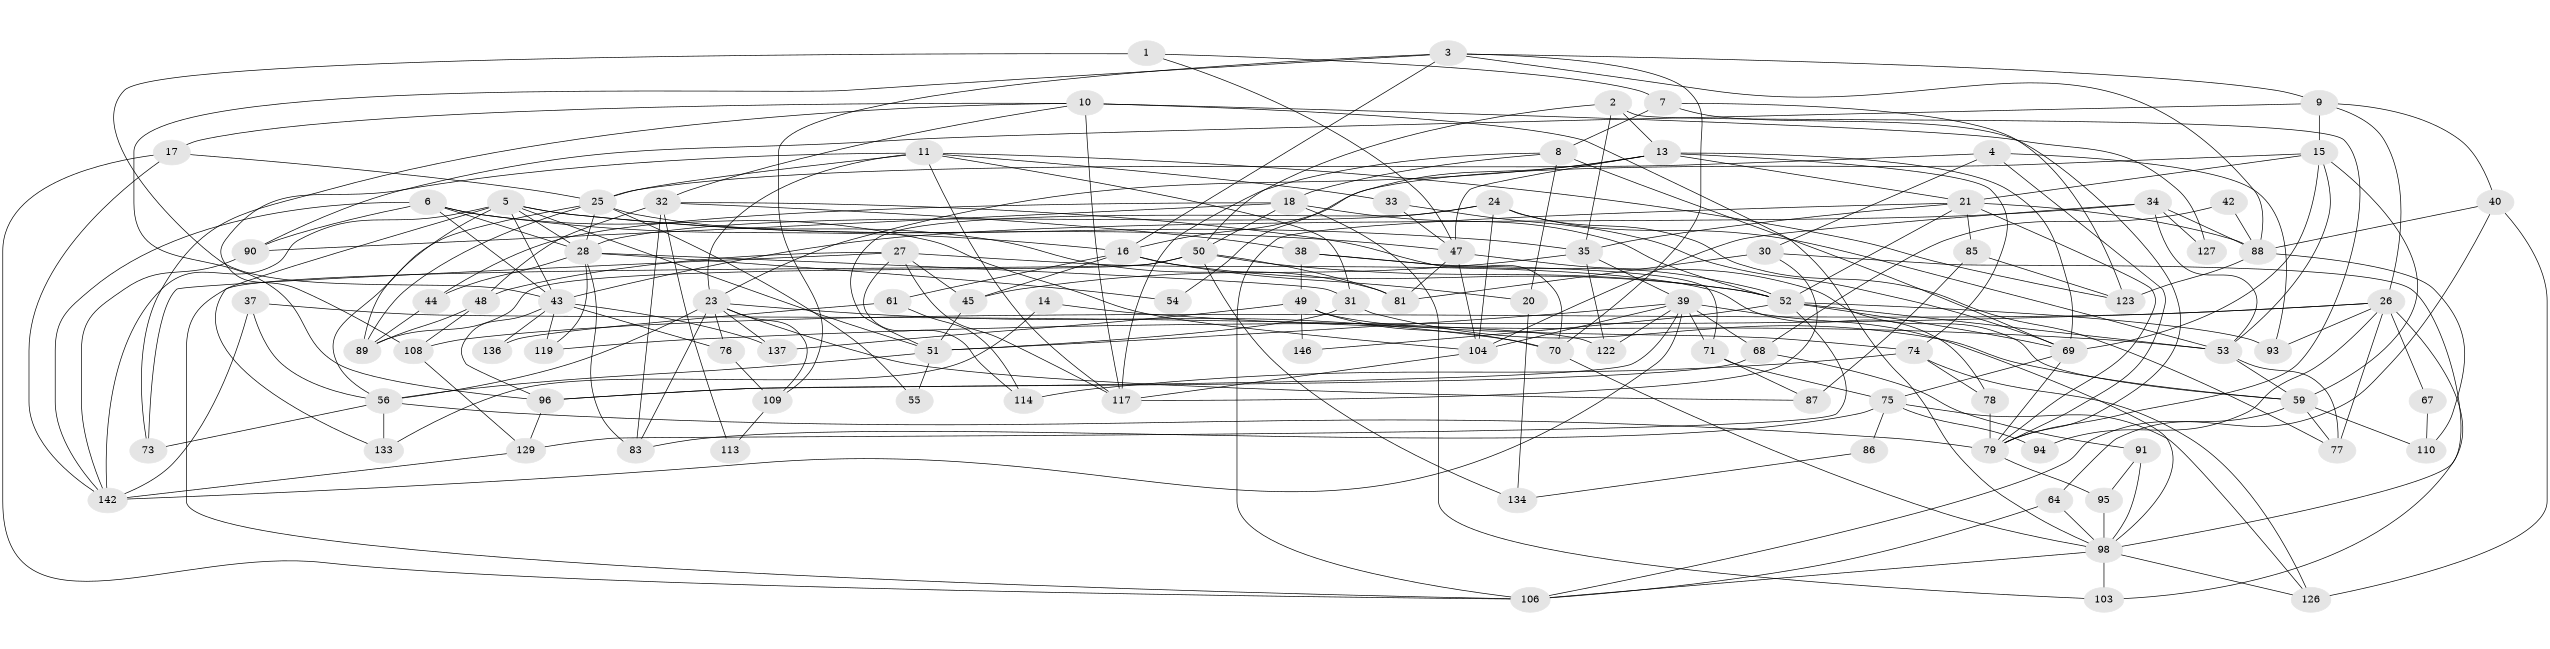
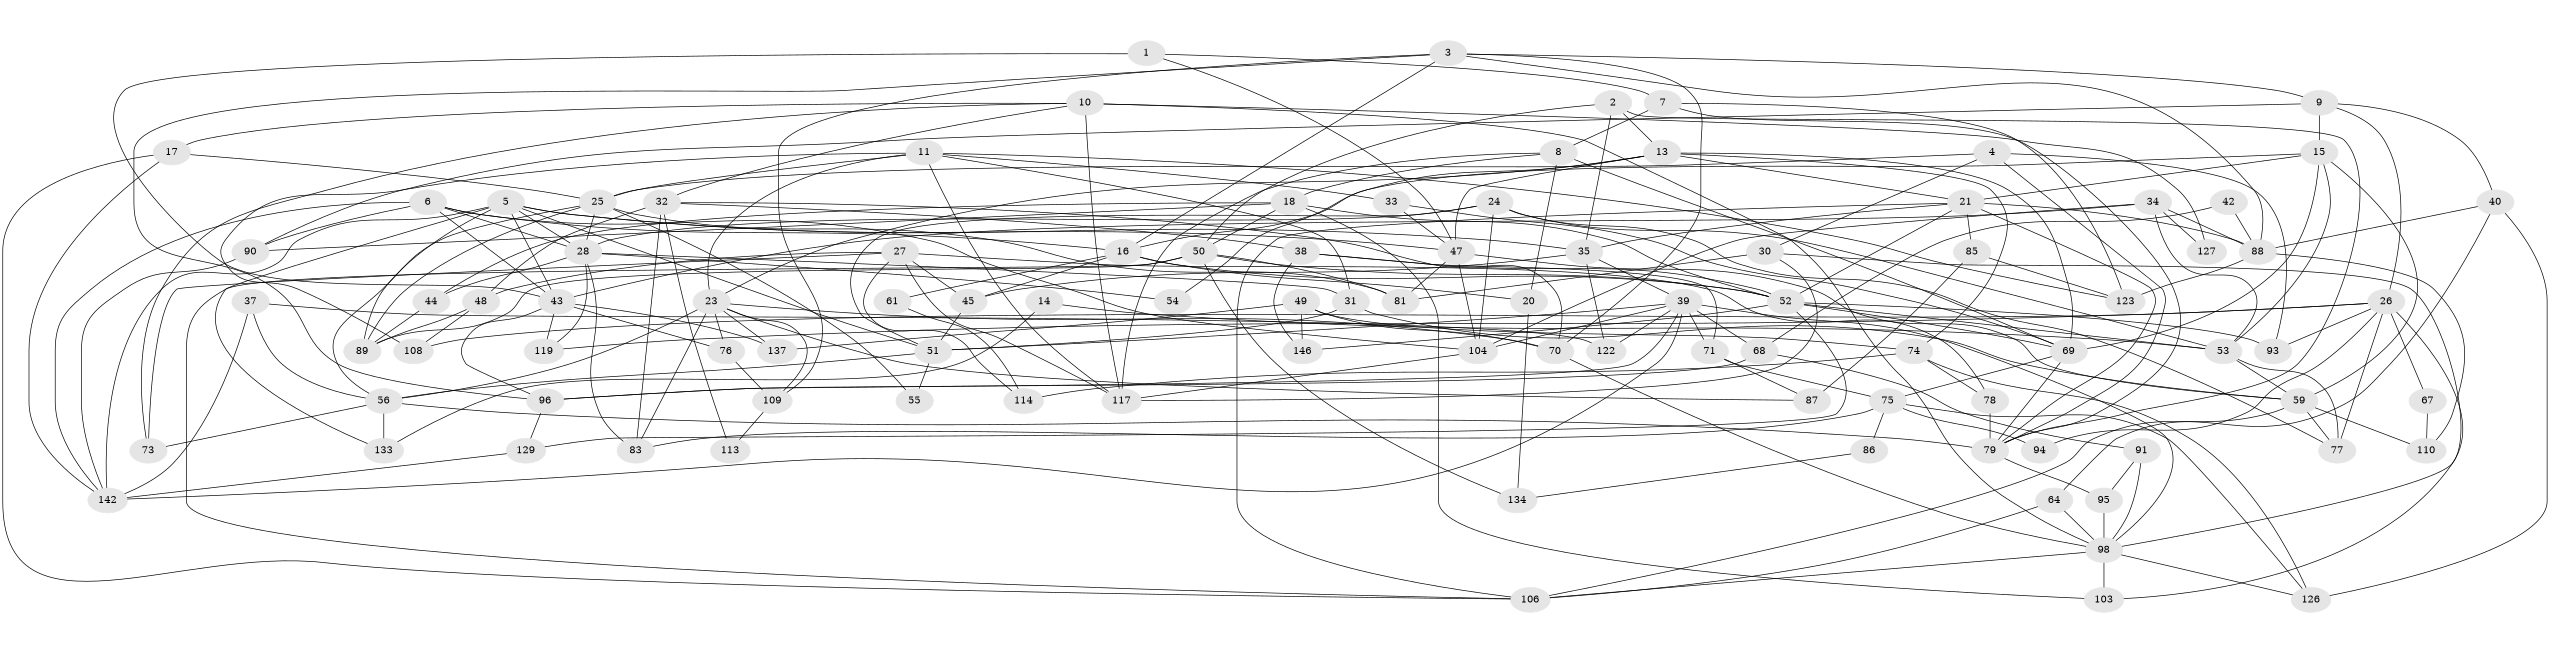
edge "38" -- "49": now "38" -- "146"
node "136": removed
edge "108" -- "129": removed
